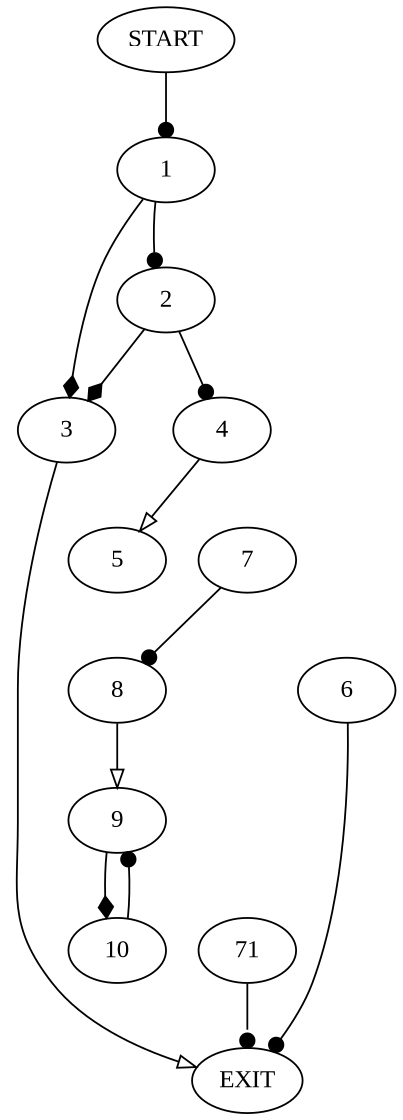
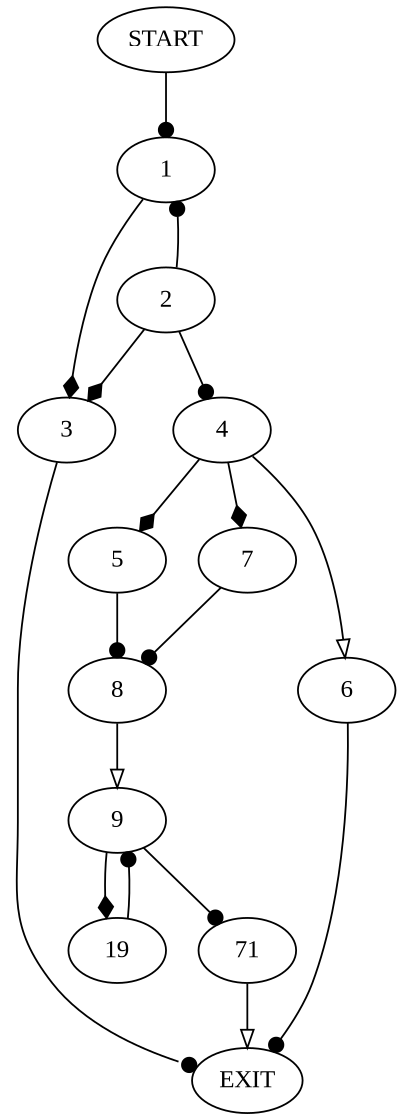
edge "1" -> "2": reversed
edge "4" -> "7": added
edge "4" -> "5": arrowhead onormal -> diamond
edge "4" -> "6": added
edge "5" -> "8": added
edge "3" -> "EXIT": arrowhead onormal -> dot
edge "9" -> "71": added
node "10": label "10" -> "19"
edge "71" -> "EXIT": arrowhead dot -> onormal
